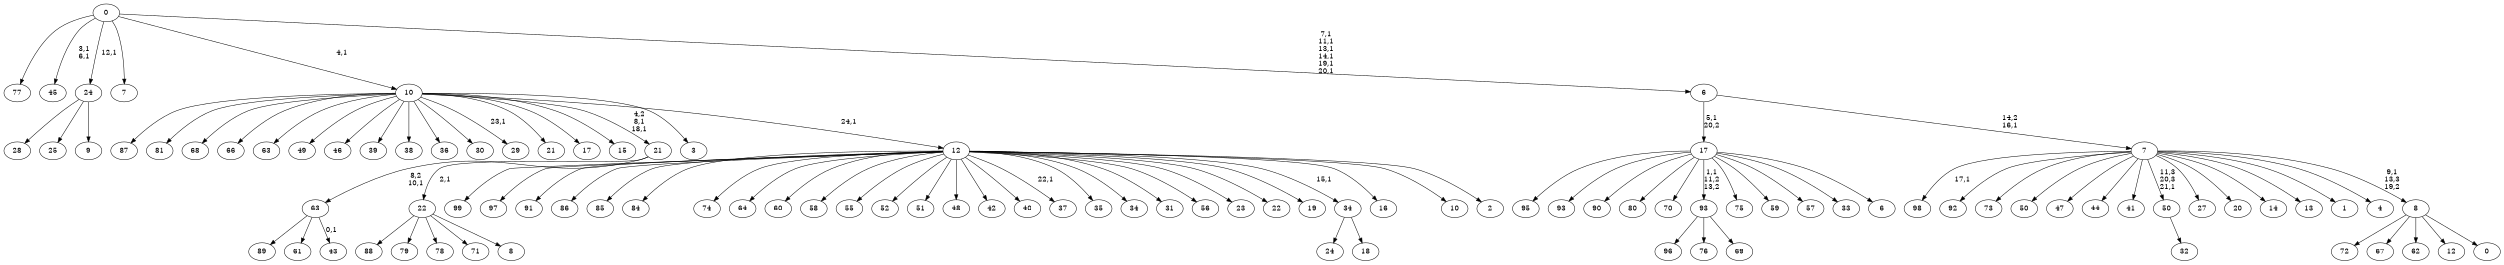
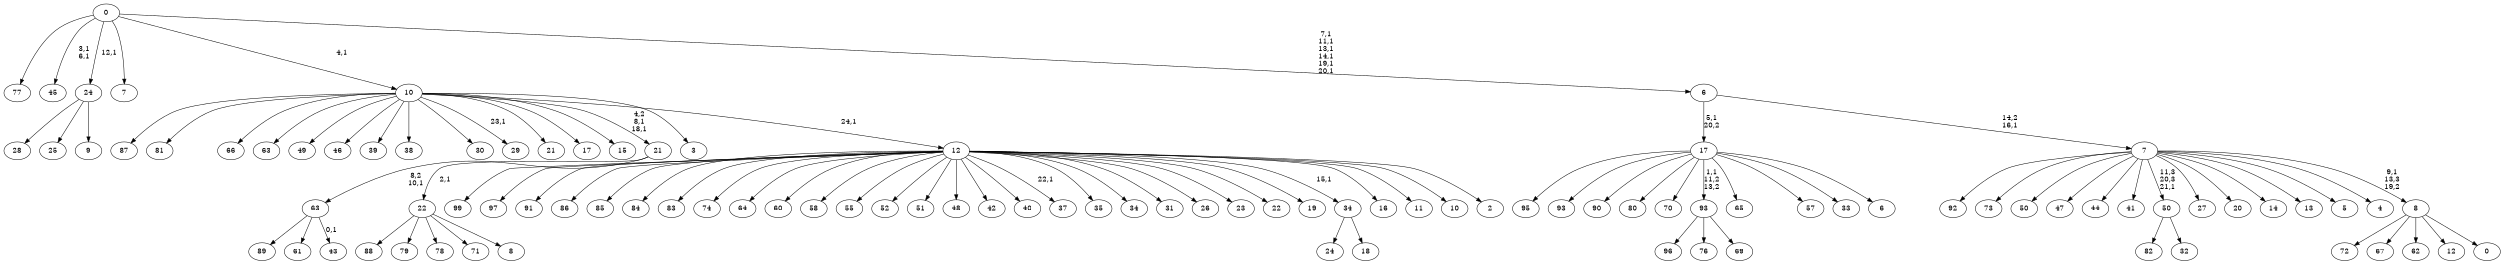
node "68": removed
node "36": removed
node "83": added
node "56": label "56" -> "26"
node "11": added
node "75": label "75" -> "65"
node "59": removed
node "98": removed
node "1": label "1" -> "5"
node "82": added
